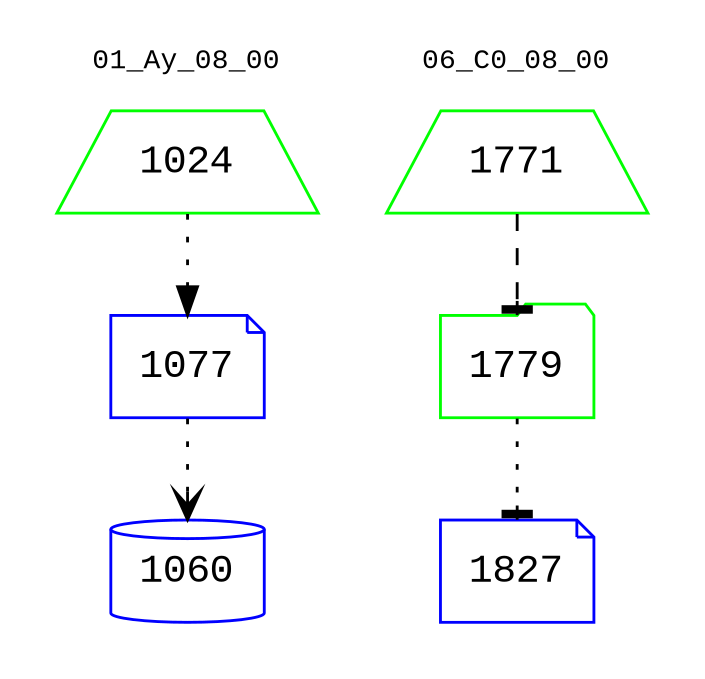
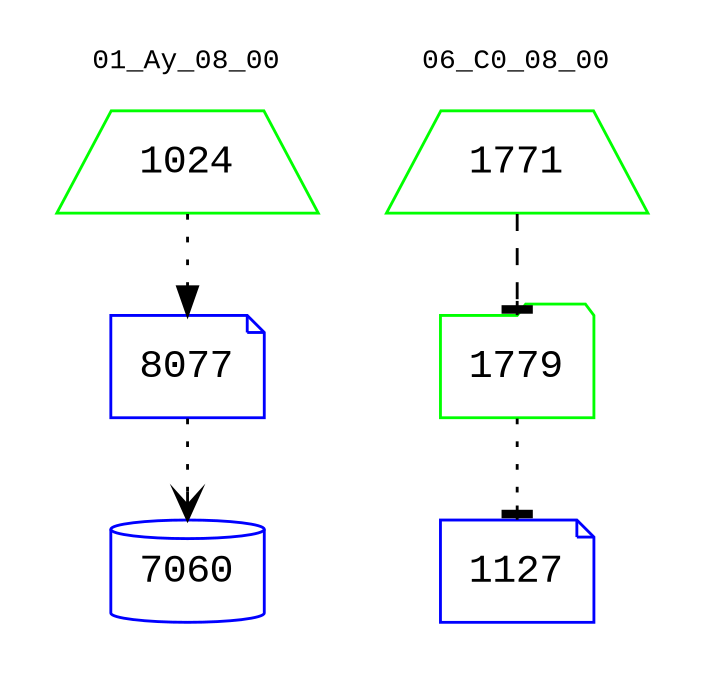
node "1077": label "1077" -> "8077"
node "1060": label "1060" -> "7060"
node "1827": label "1827" -> "1127"
